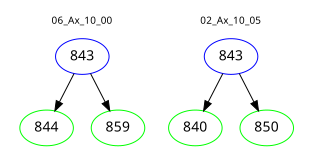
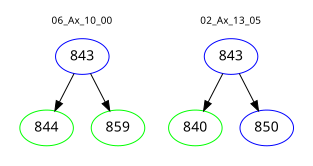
cluster "02_Ax_10_05": label "02_Ax_10_05" -> "02_Ax_13_05"
node "850": color green -> blue
